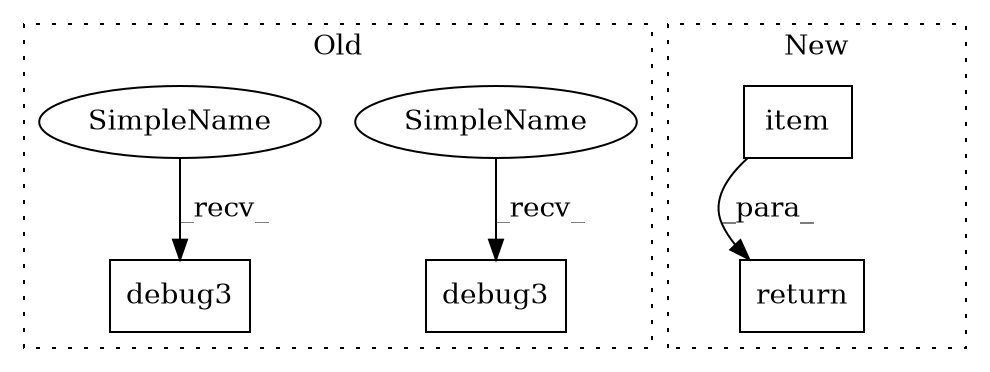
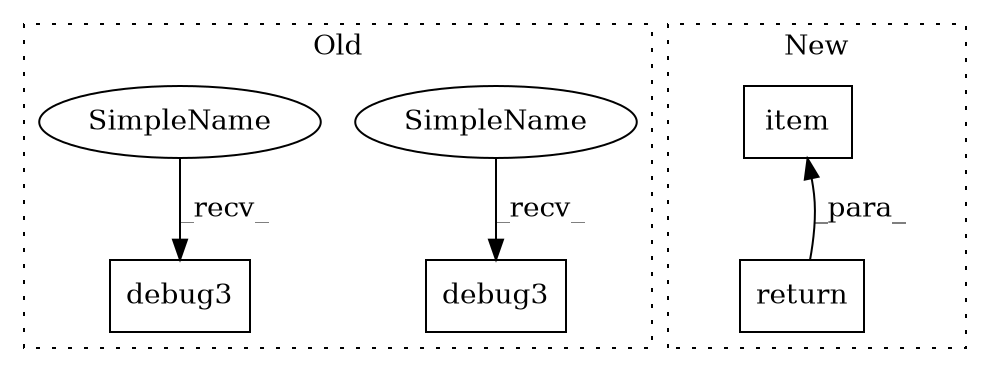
edge "item" -> "return": reversed
